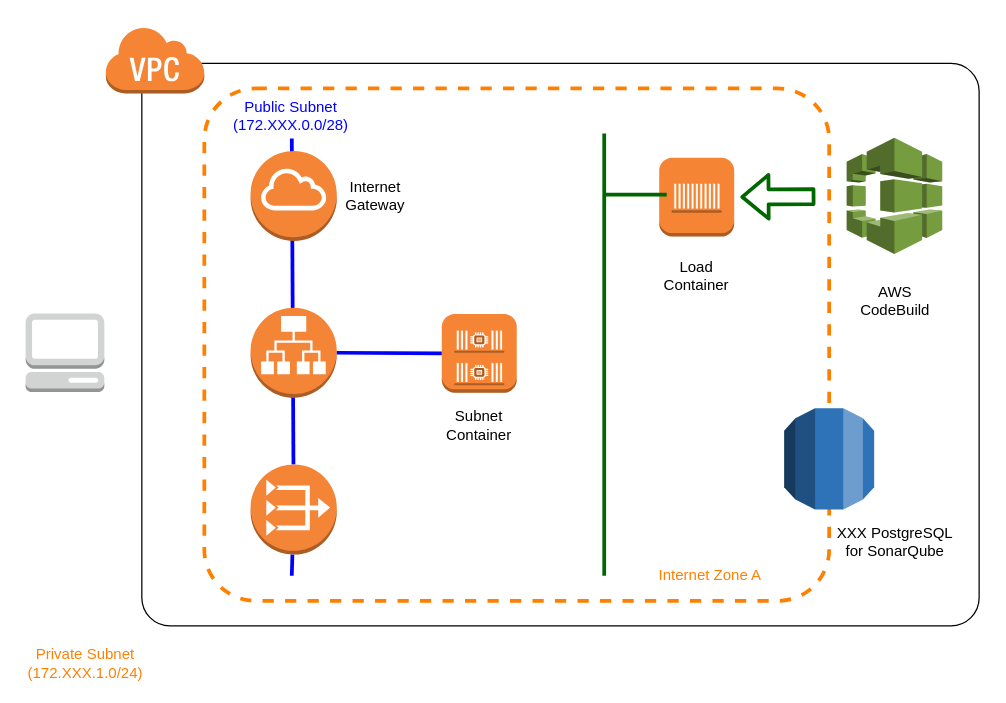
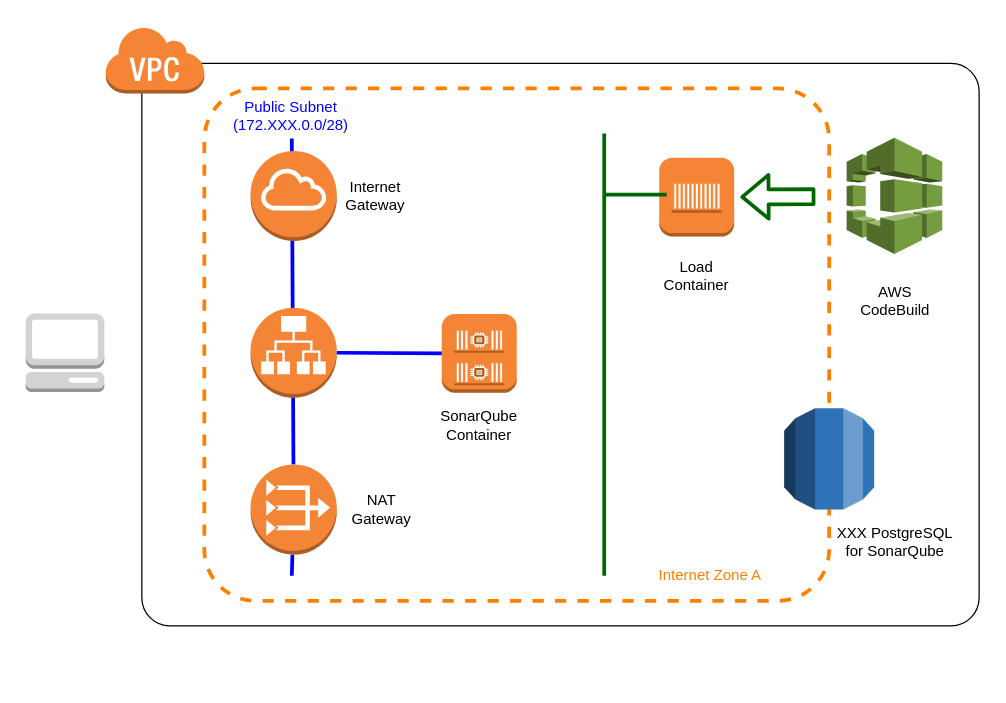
node "Subnet Container": label "Subnet Container" -> "SonarQube Container"
node "NAT Gateway": added
node "Private Subnet (172.XXX.1.0/24)": removed
